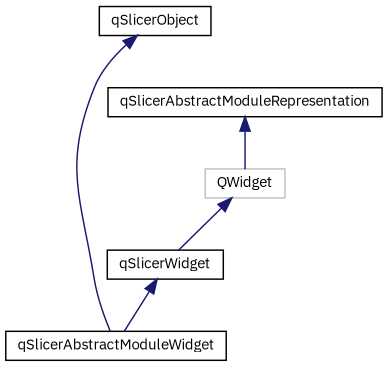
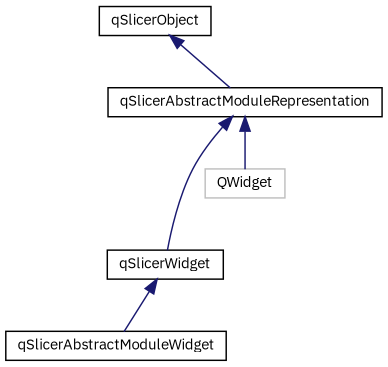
edge "qSlicerAbstractModuleWidget" -> "qSlicerObject": now "qSlicerAbstractModuleRepresentation" -> "qSlicerObject"
edge "qSlicerWidget" -> "QWidget": now "qSlicerWidget" -> "qSlicerAbstractModuleRepresentation"
